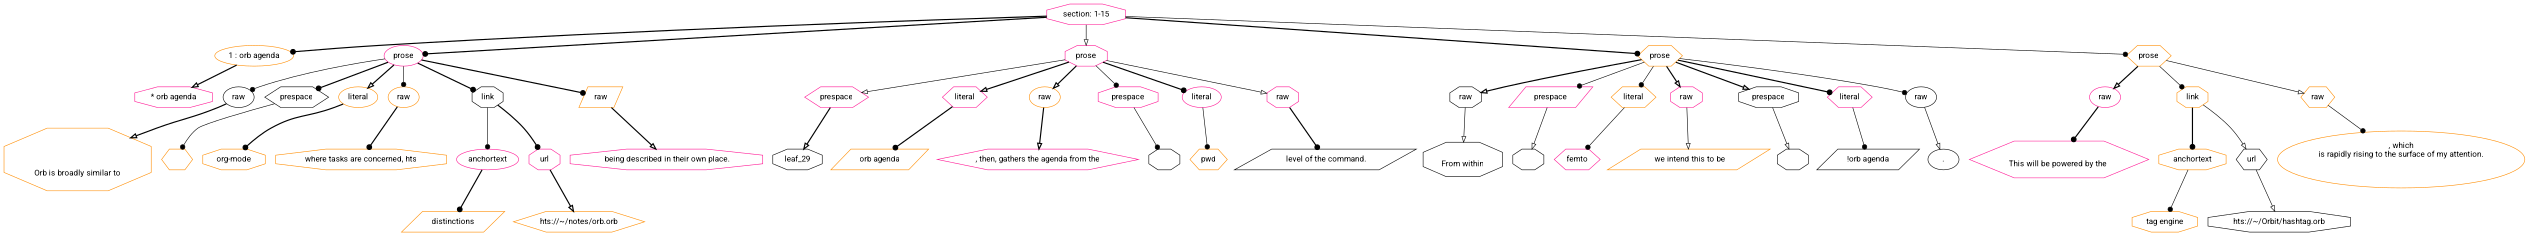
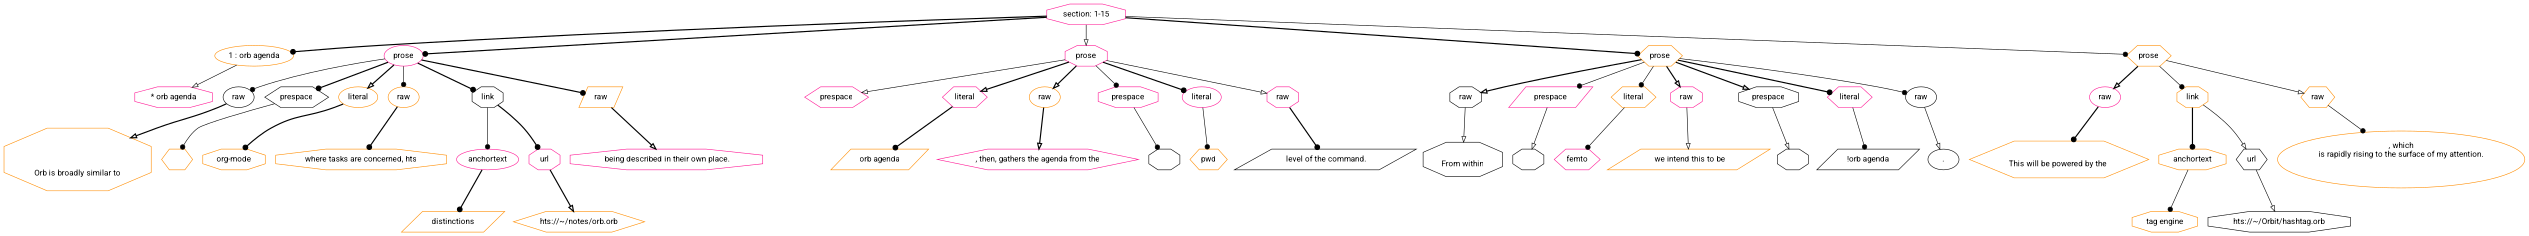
edge "1 : orb agenda" -> "* orb agenda": style bold -> solid
node "leaf_29": removed
node "This will be powered by the": color deeppink -> darkorange
